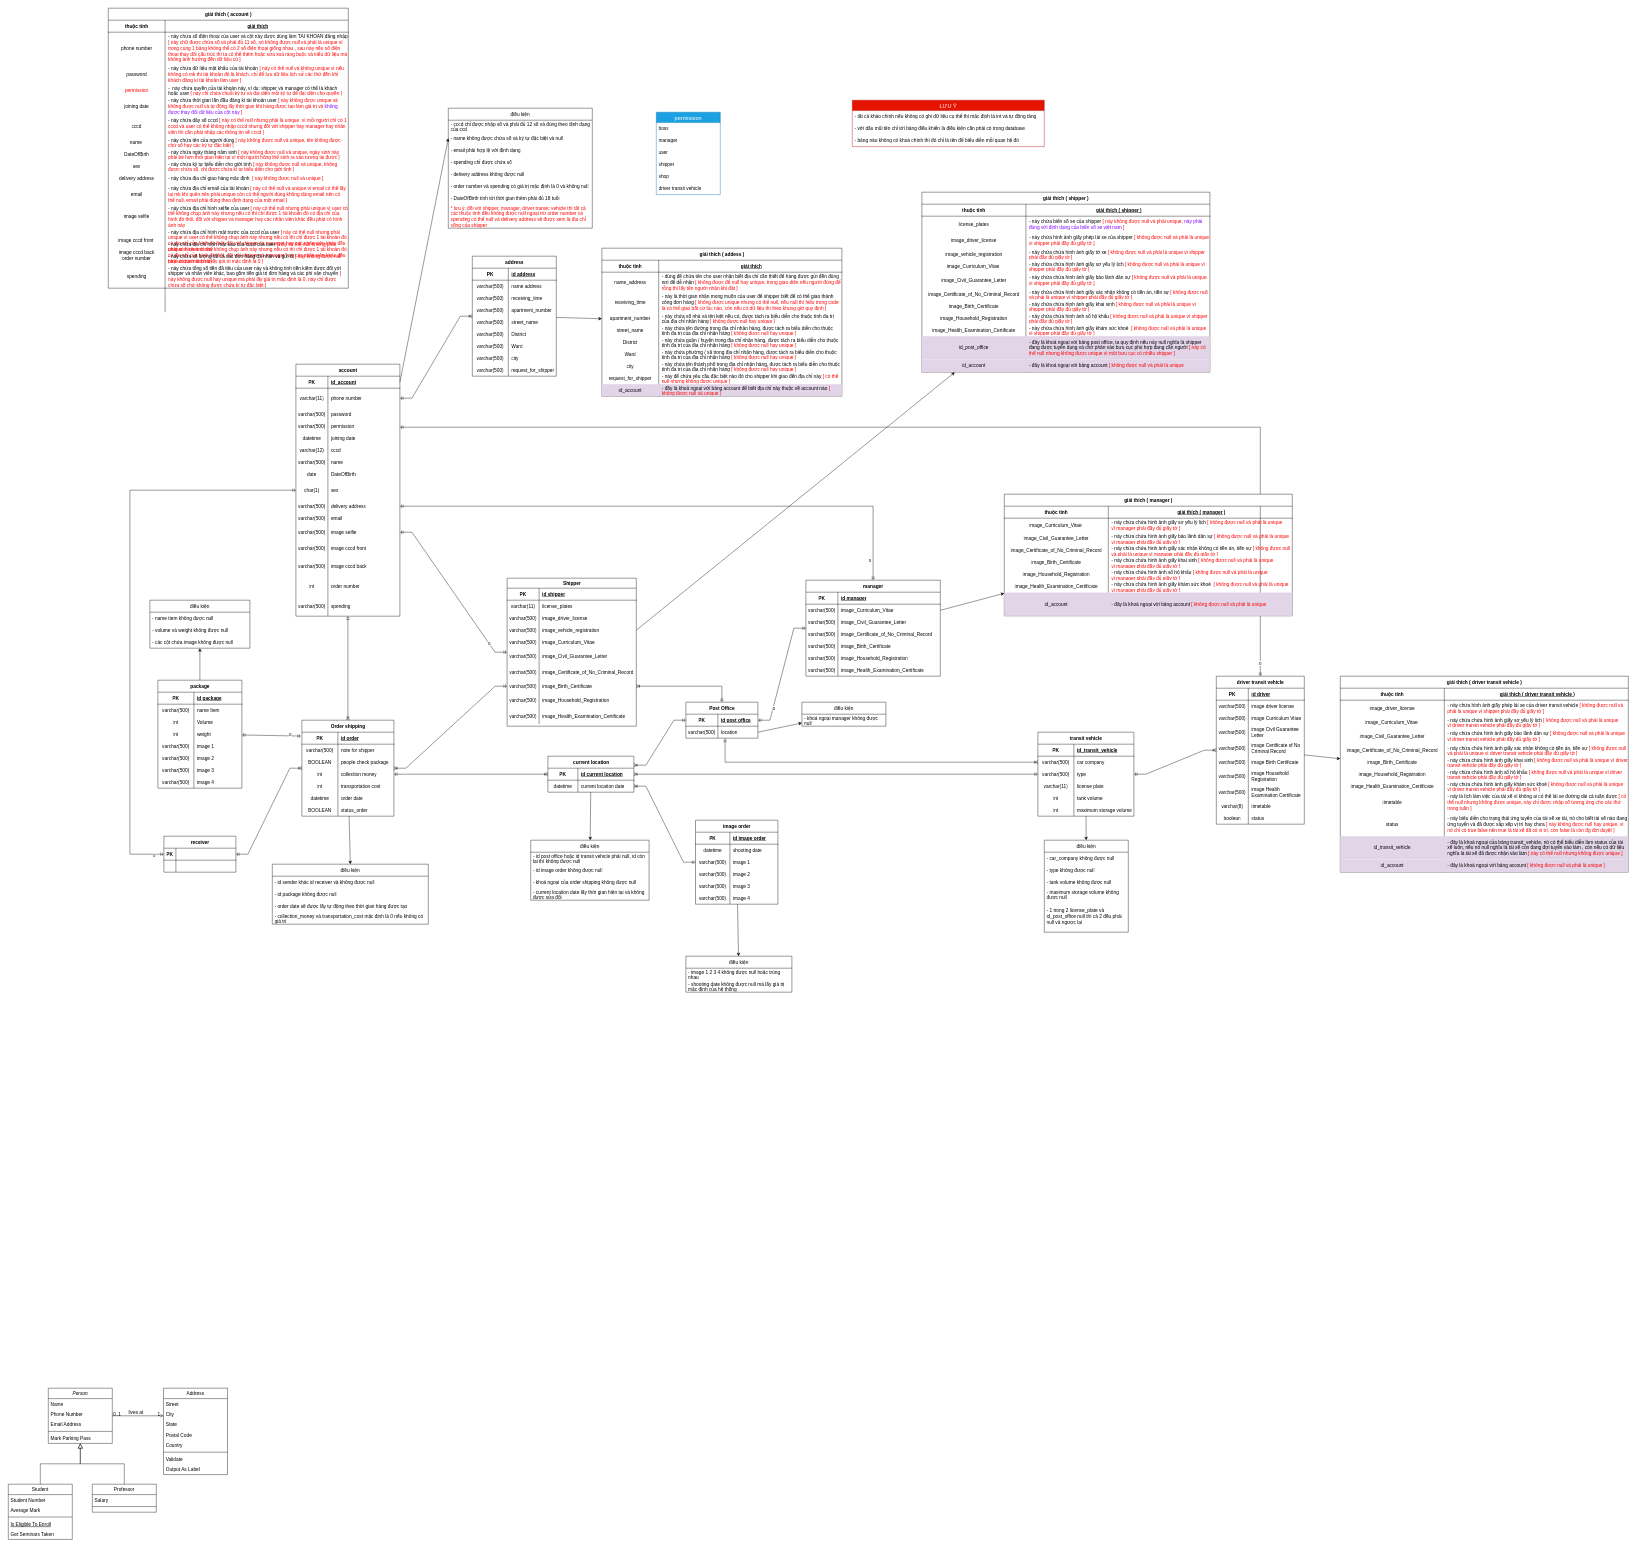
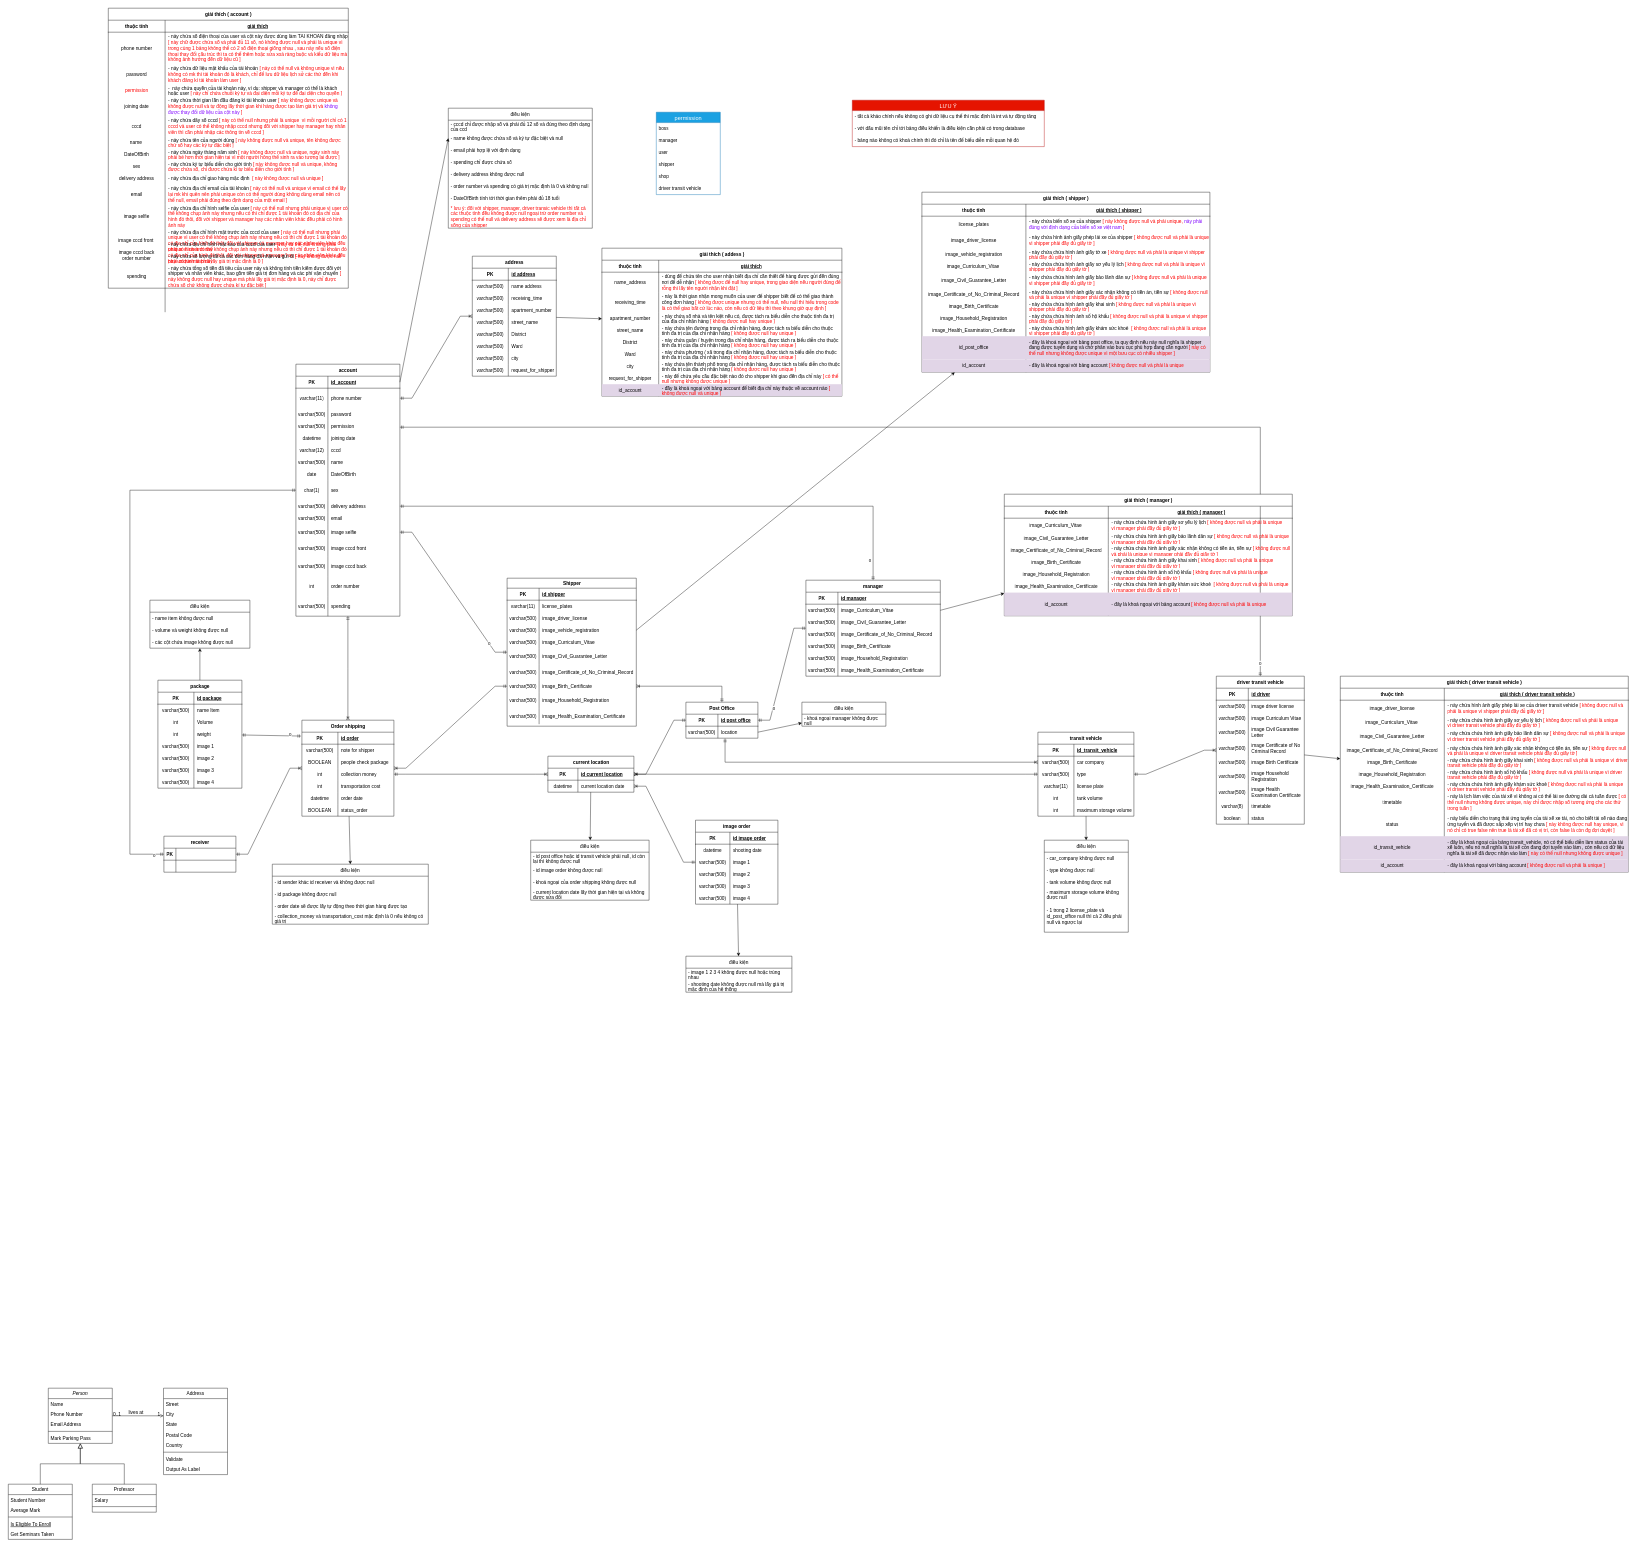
edge "Post Office" -- "current location": now "Post Office" -- "id current location"
